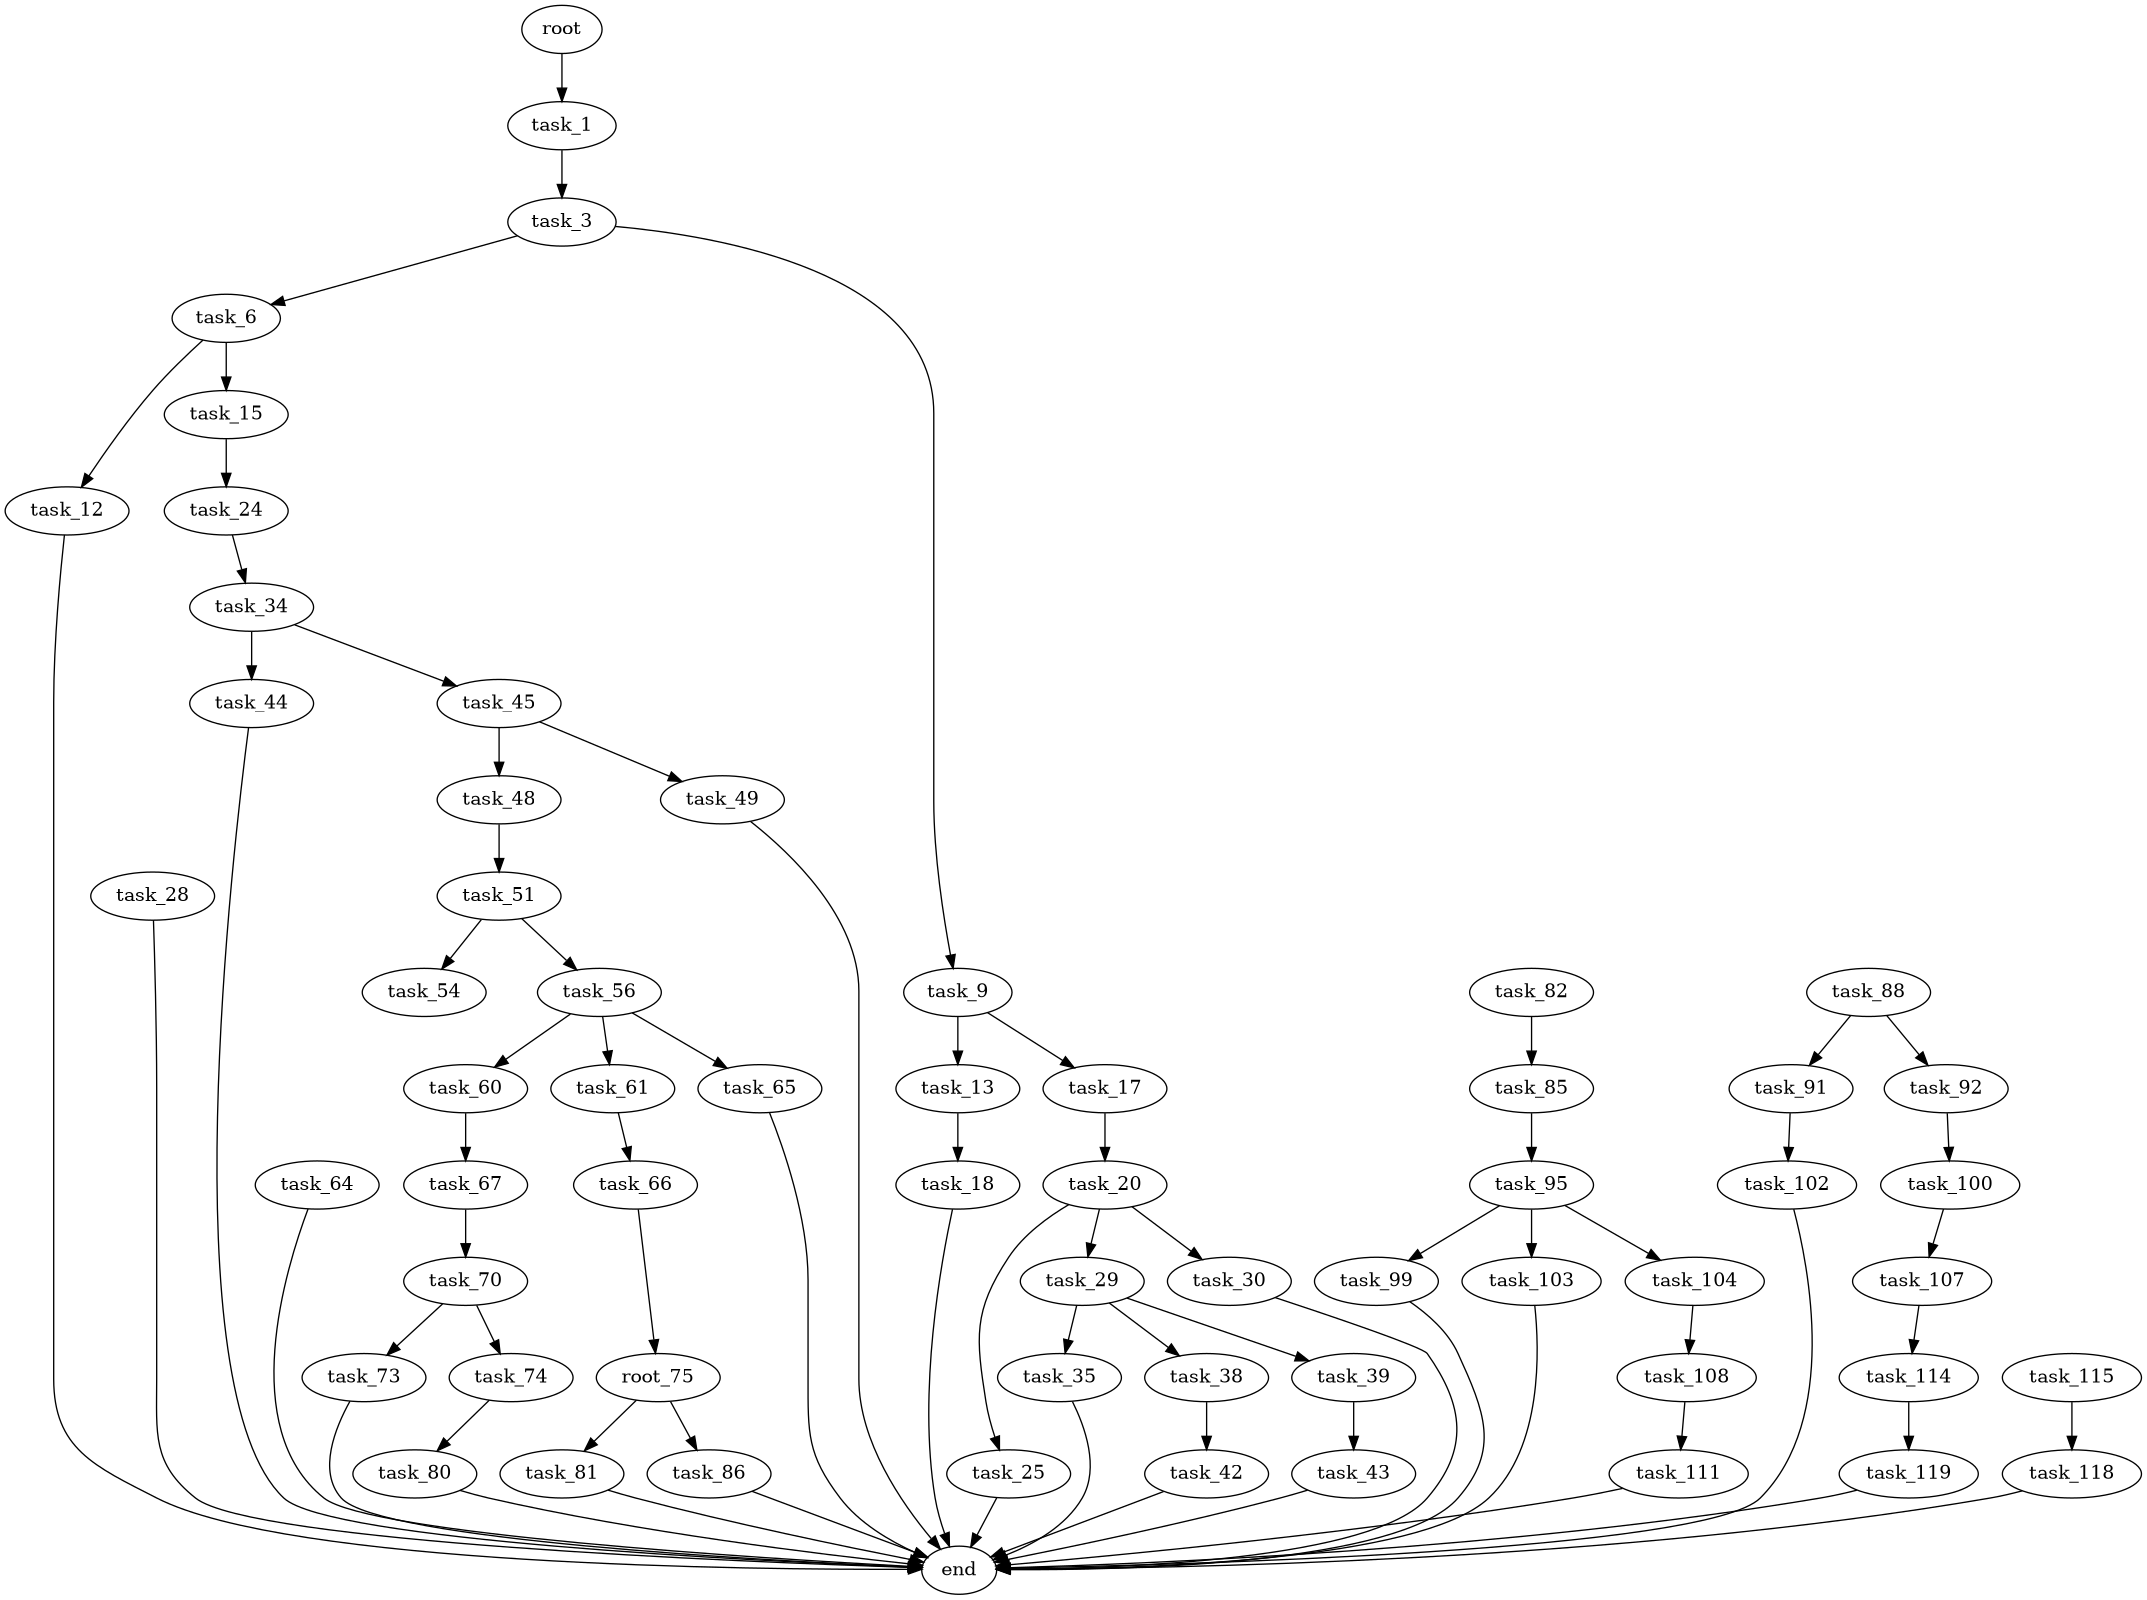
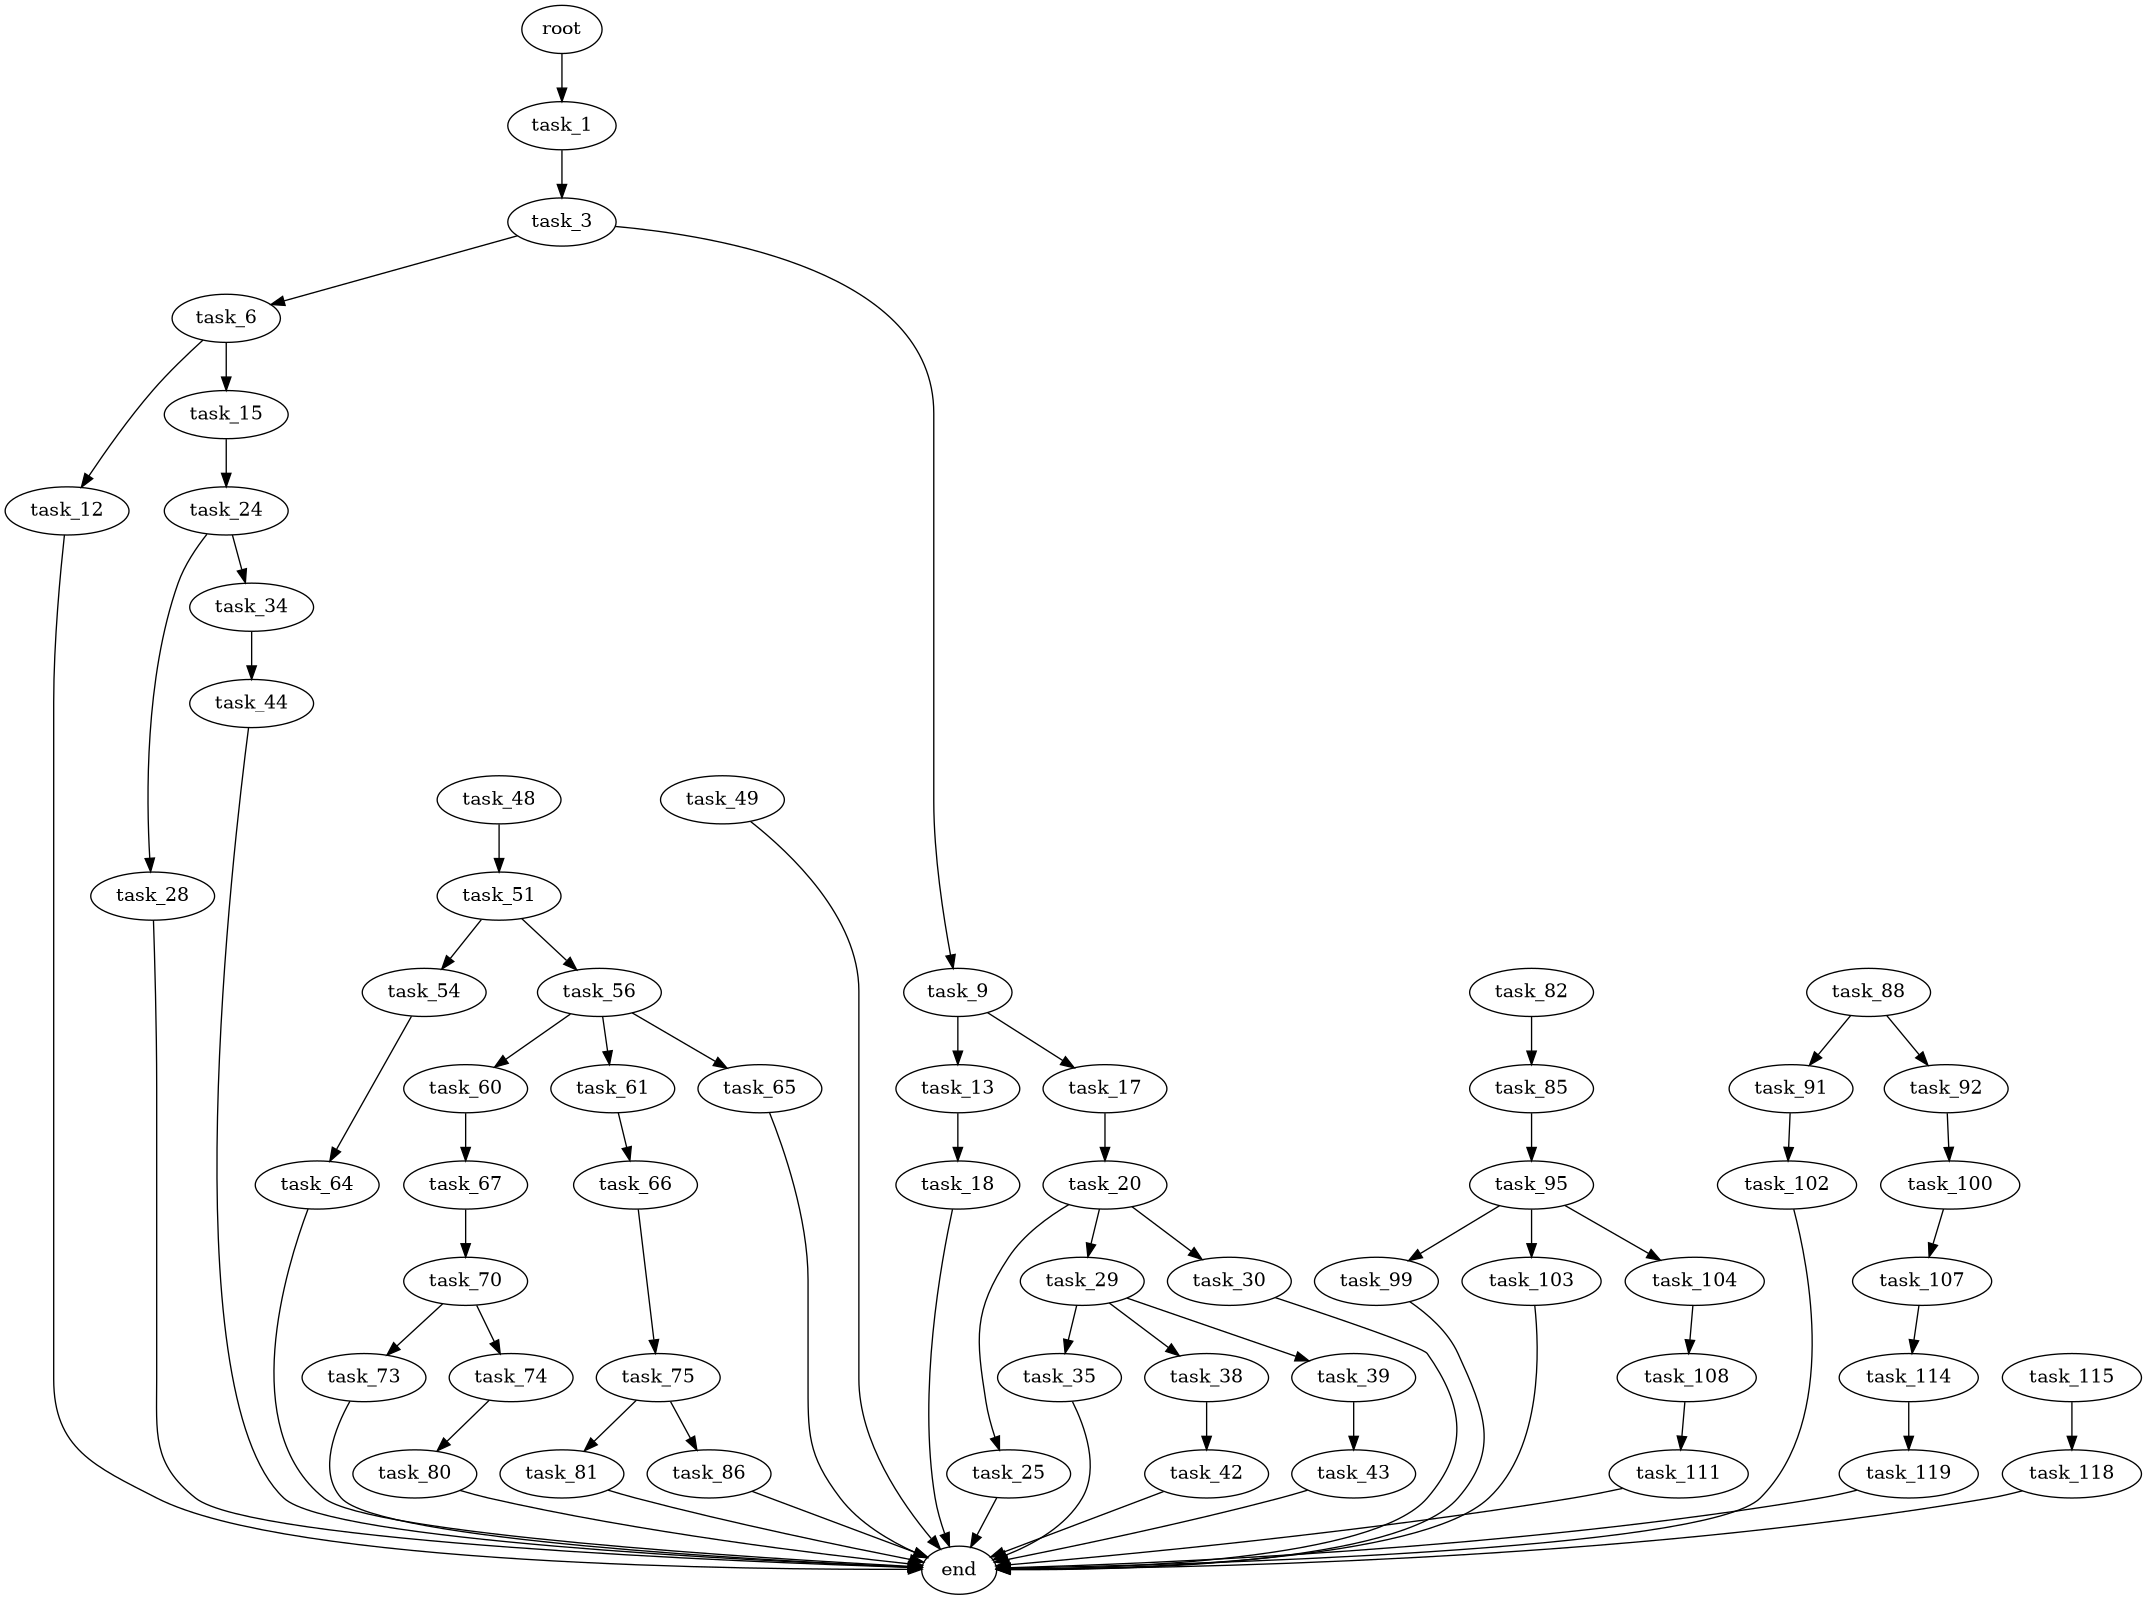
edge "task_24" -> "task_28": added
node "task_45": removed
edge "task_54" -> "task_64": added
node "root_75": label "root_75" -> "task_75"
